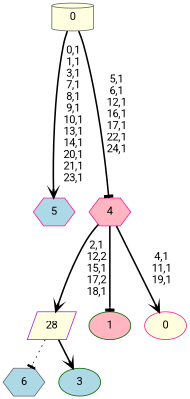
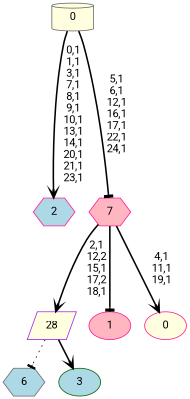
node "5": label "5" -> "2"
node "4": label "4" -> "7"
node "1": color darkgreen -> deeppink
